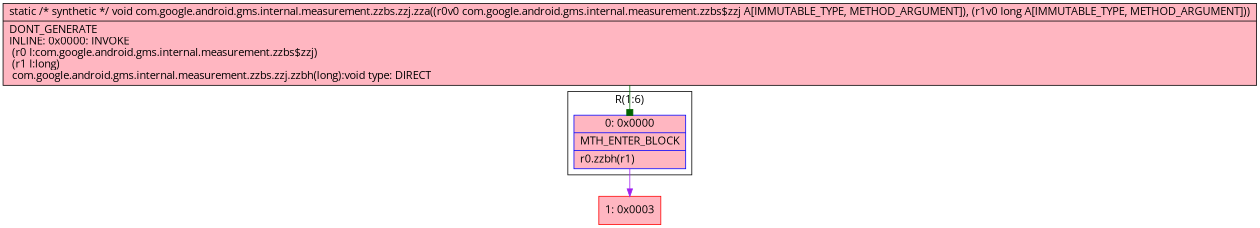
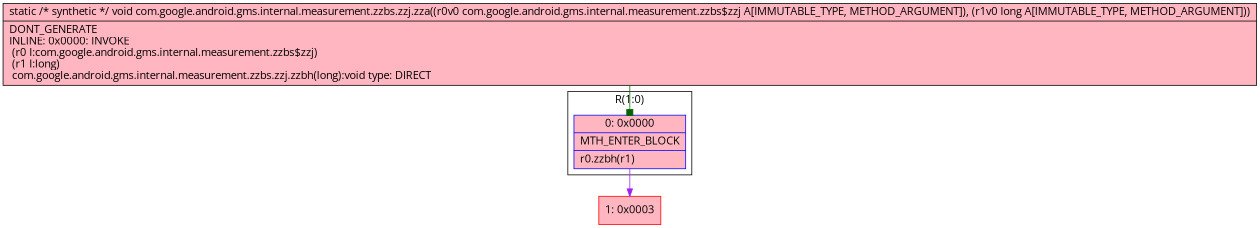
cluster "R(1:6)": label "R(1:6)" -> "R(1:0)"
